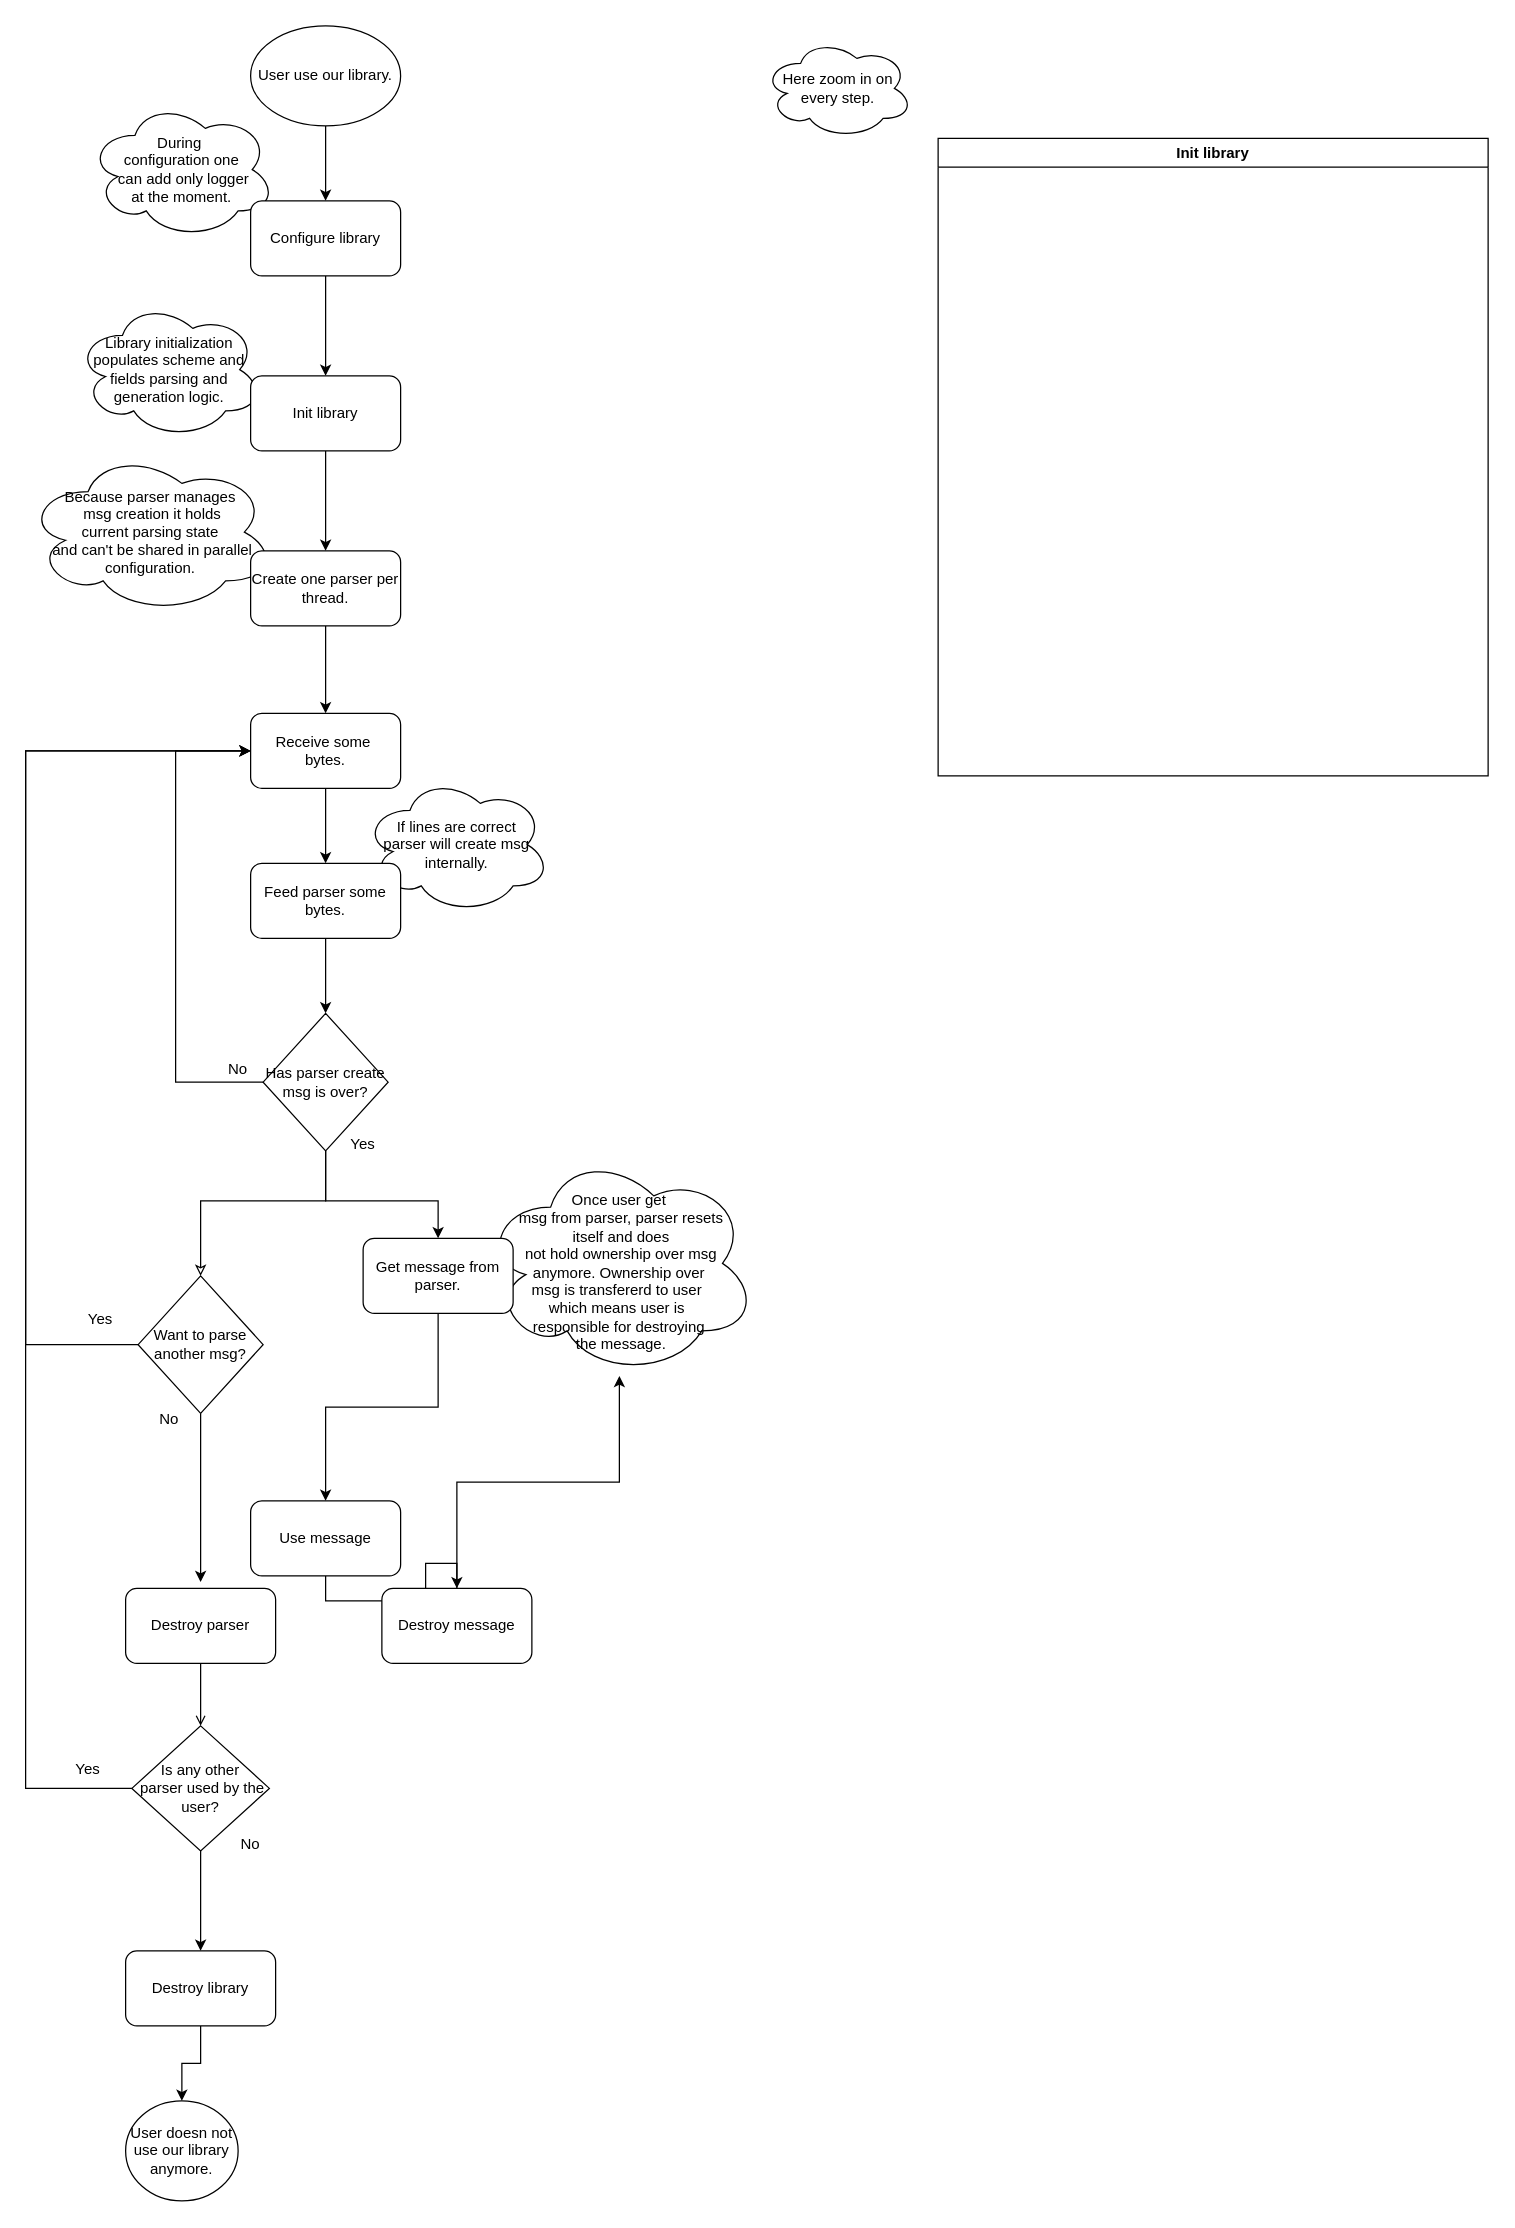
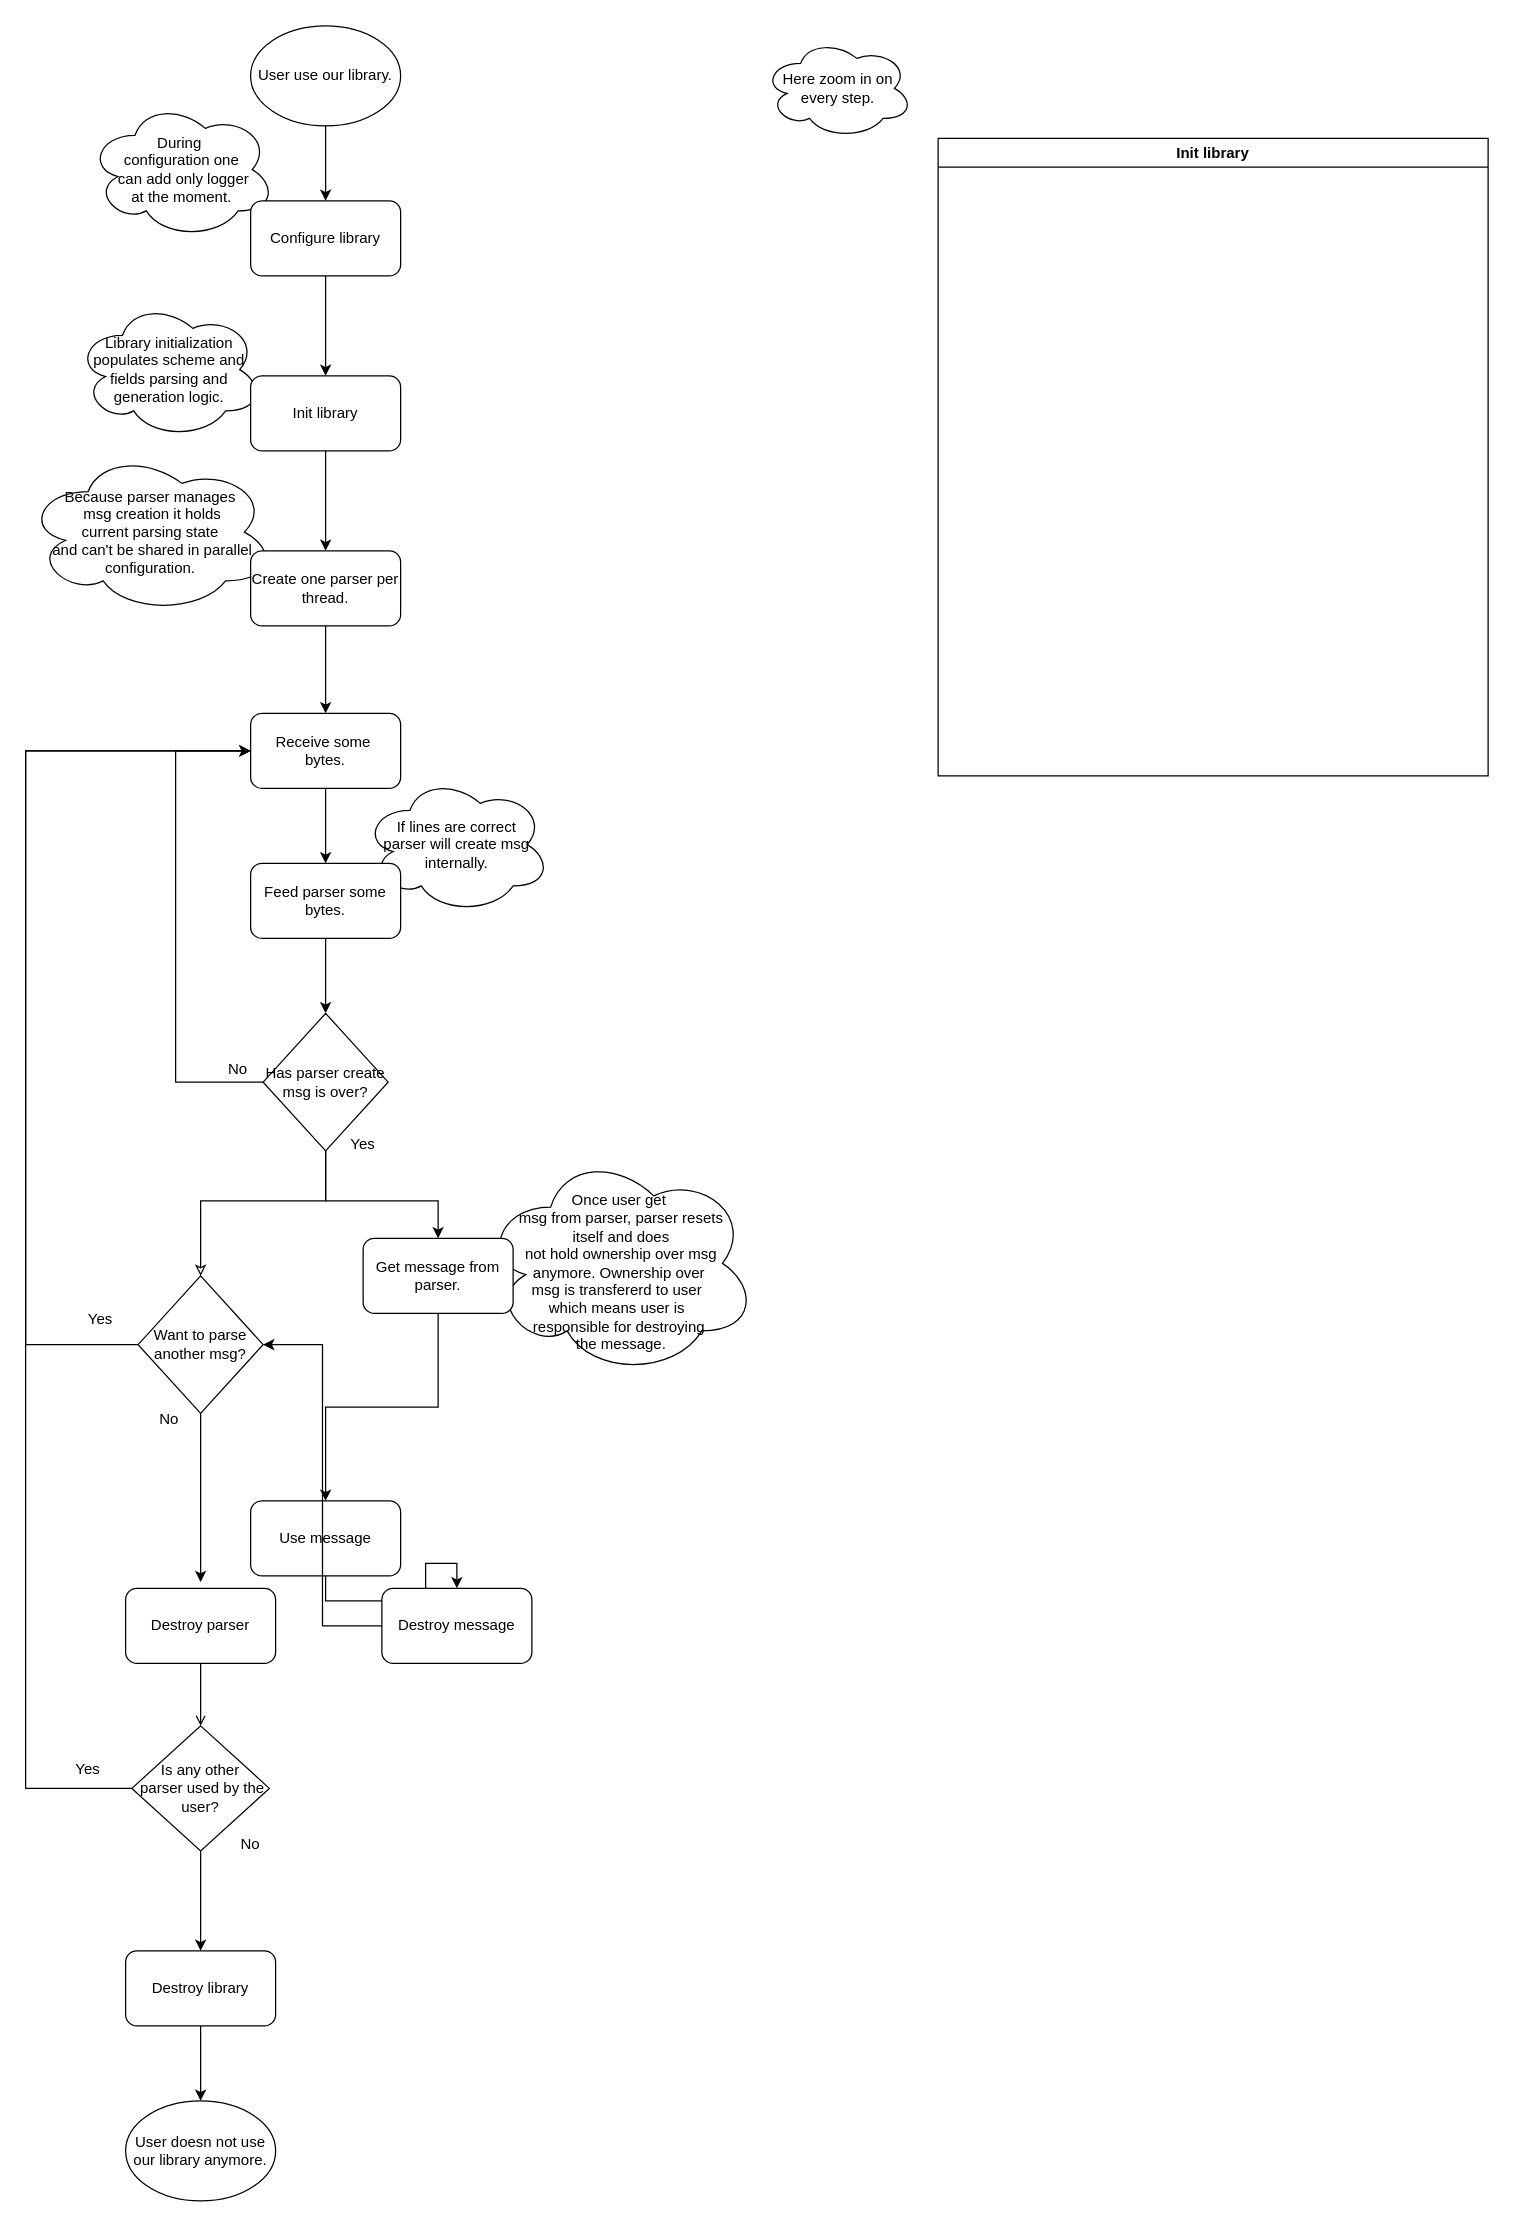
edge "Destroy message" -> "Once user get msg from parser, parser resets itself and does not hold ownership over msg anymore. Ownership over msg is transfererd to user which means user is responsible for destroying the message.": now "Destroy message" -> "Want to parse another msg?"
node "User doesn not use our library anymore.": size 113x100 -> 150x100
